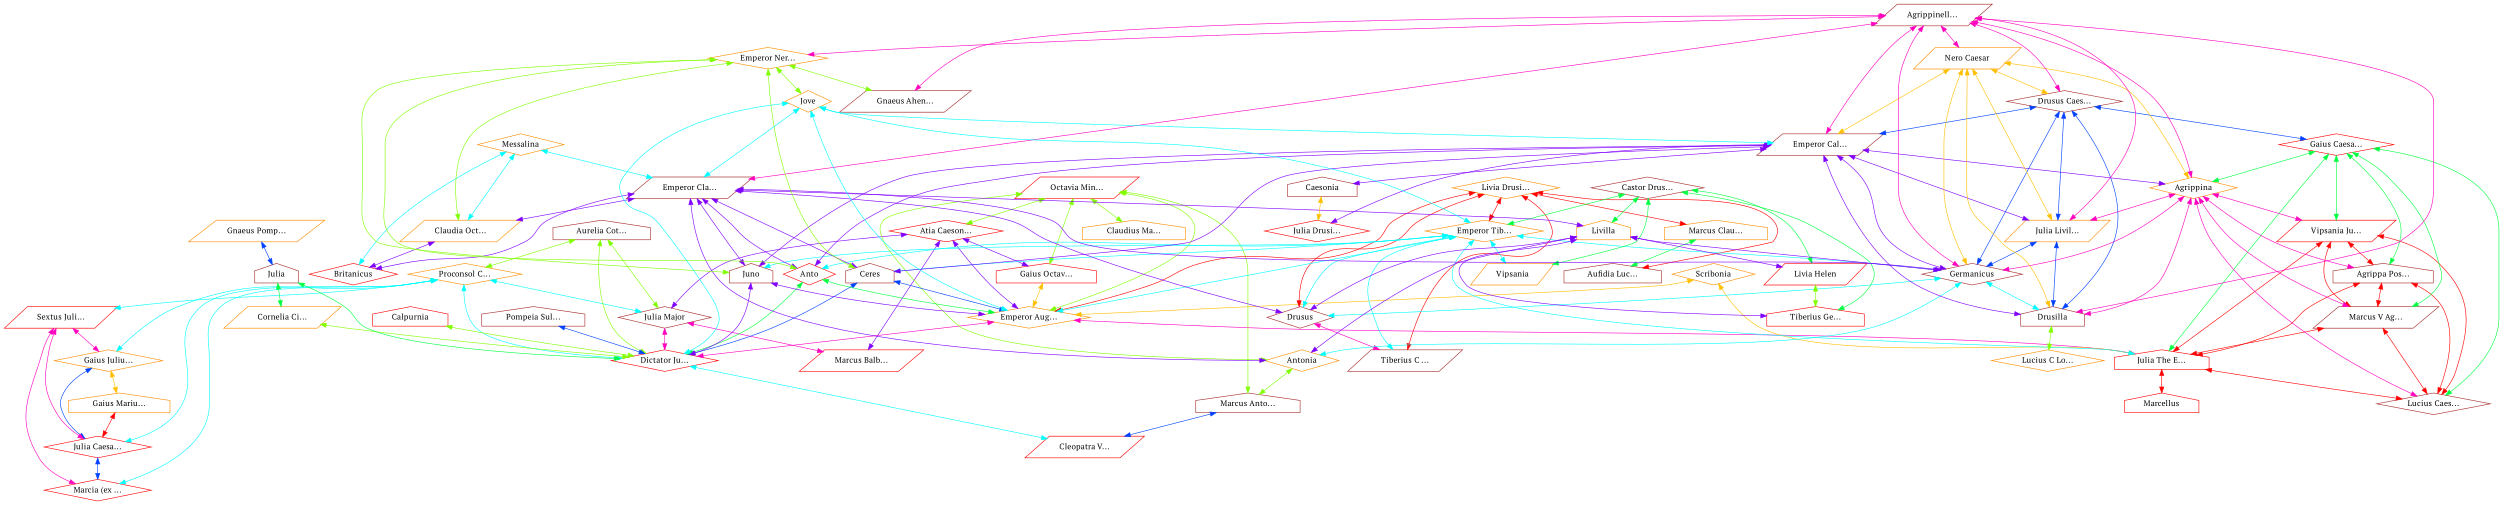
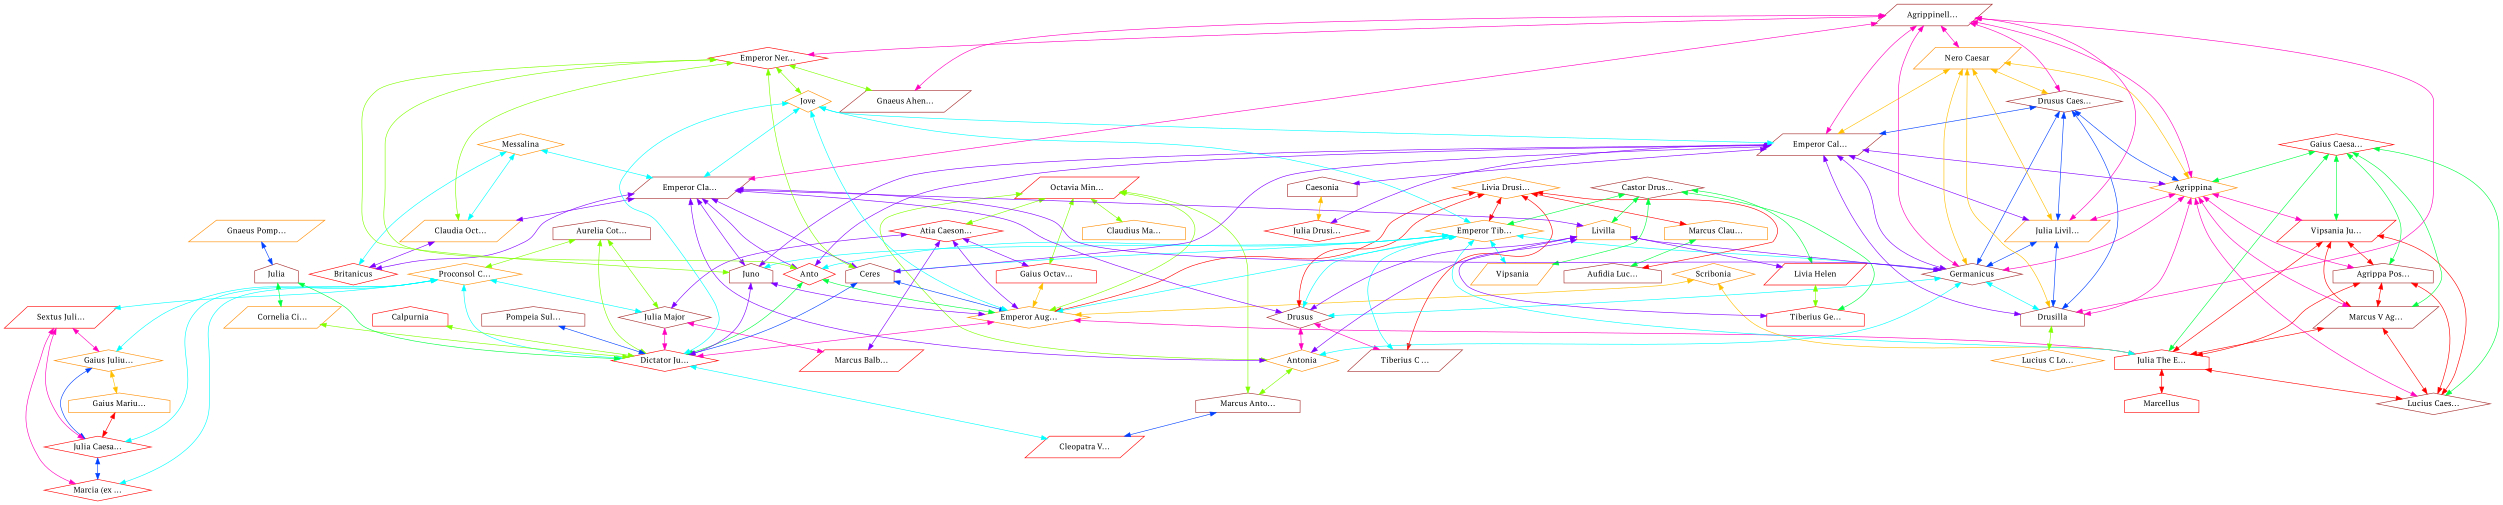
node "Emperor Ner...": color darkorange -> red
edge "Drusus Caes..." -- "Gaius Caesa...": now "Drusus Caes..." -- "Agrippina"
edge "Drusus" -- "Antonia": added
